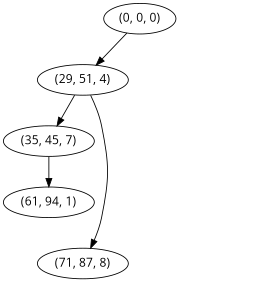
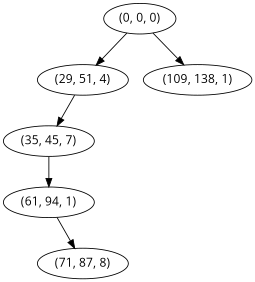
node "(109, 138, 1)": added
edge "(29, 51, 4)" -> "(71, 87, 8)": now "(61, 94, 1)" -> "(71, 87, 8)"
